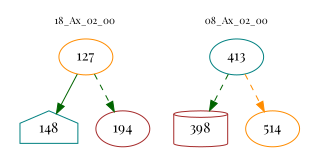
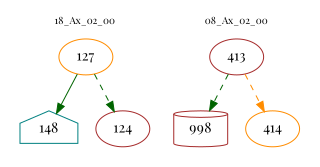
node "413": color teal -> brown
node "194": label "194" -> "124"
node "398": label "398" -> "998"
node "514": label "514" -> "414"
